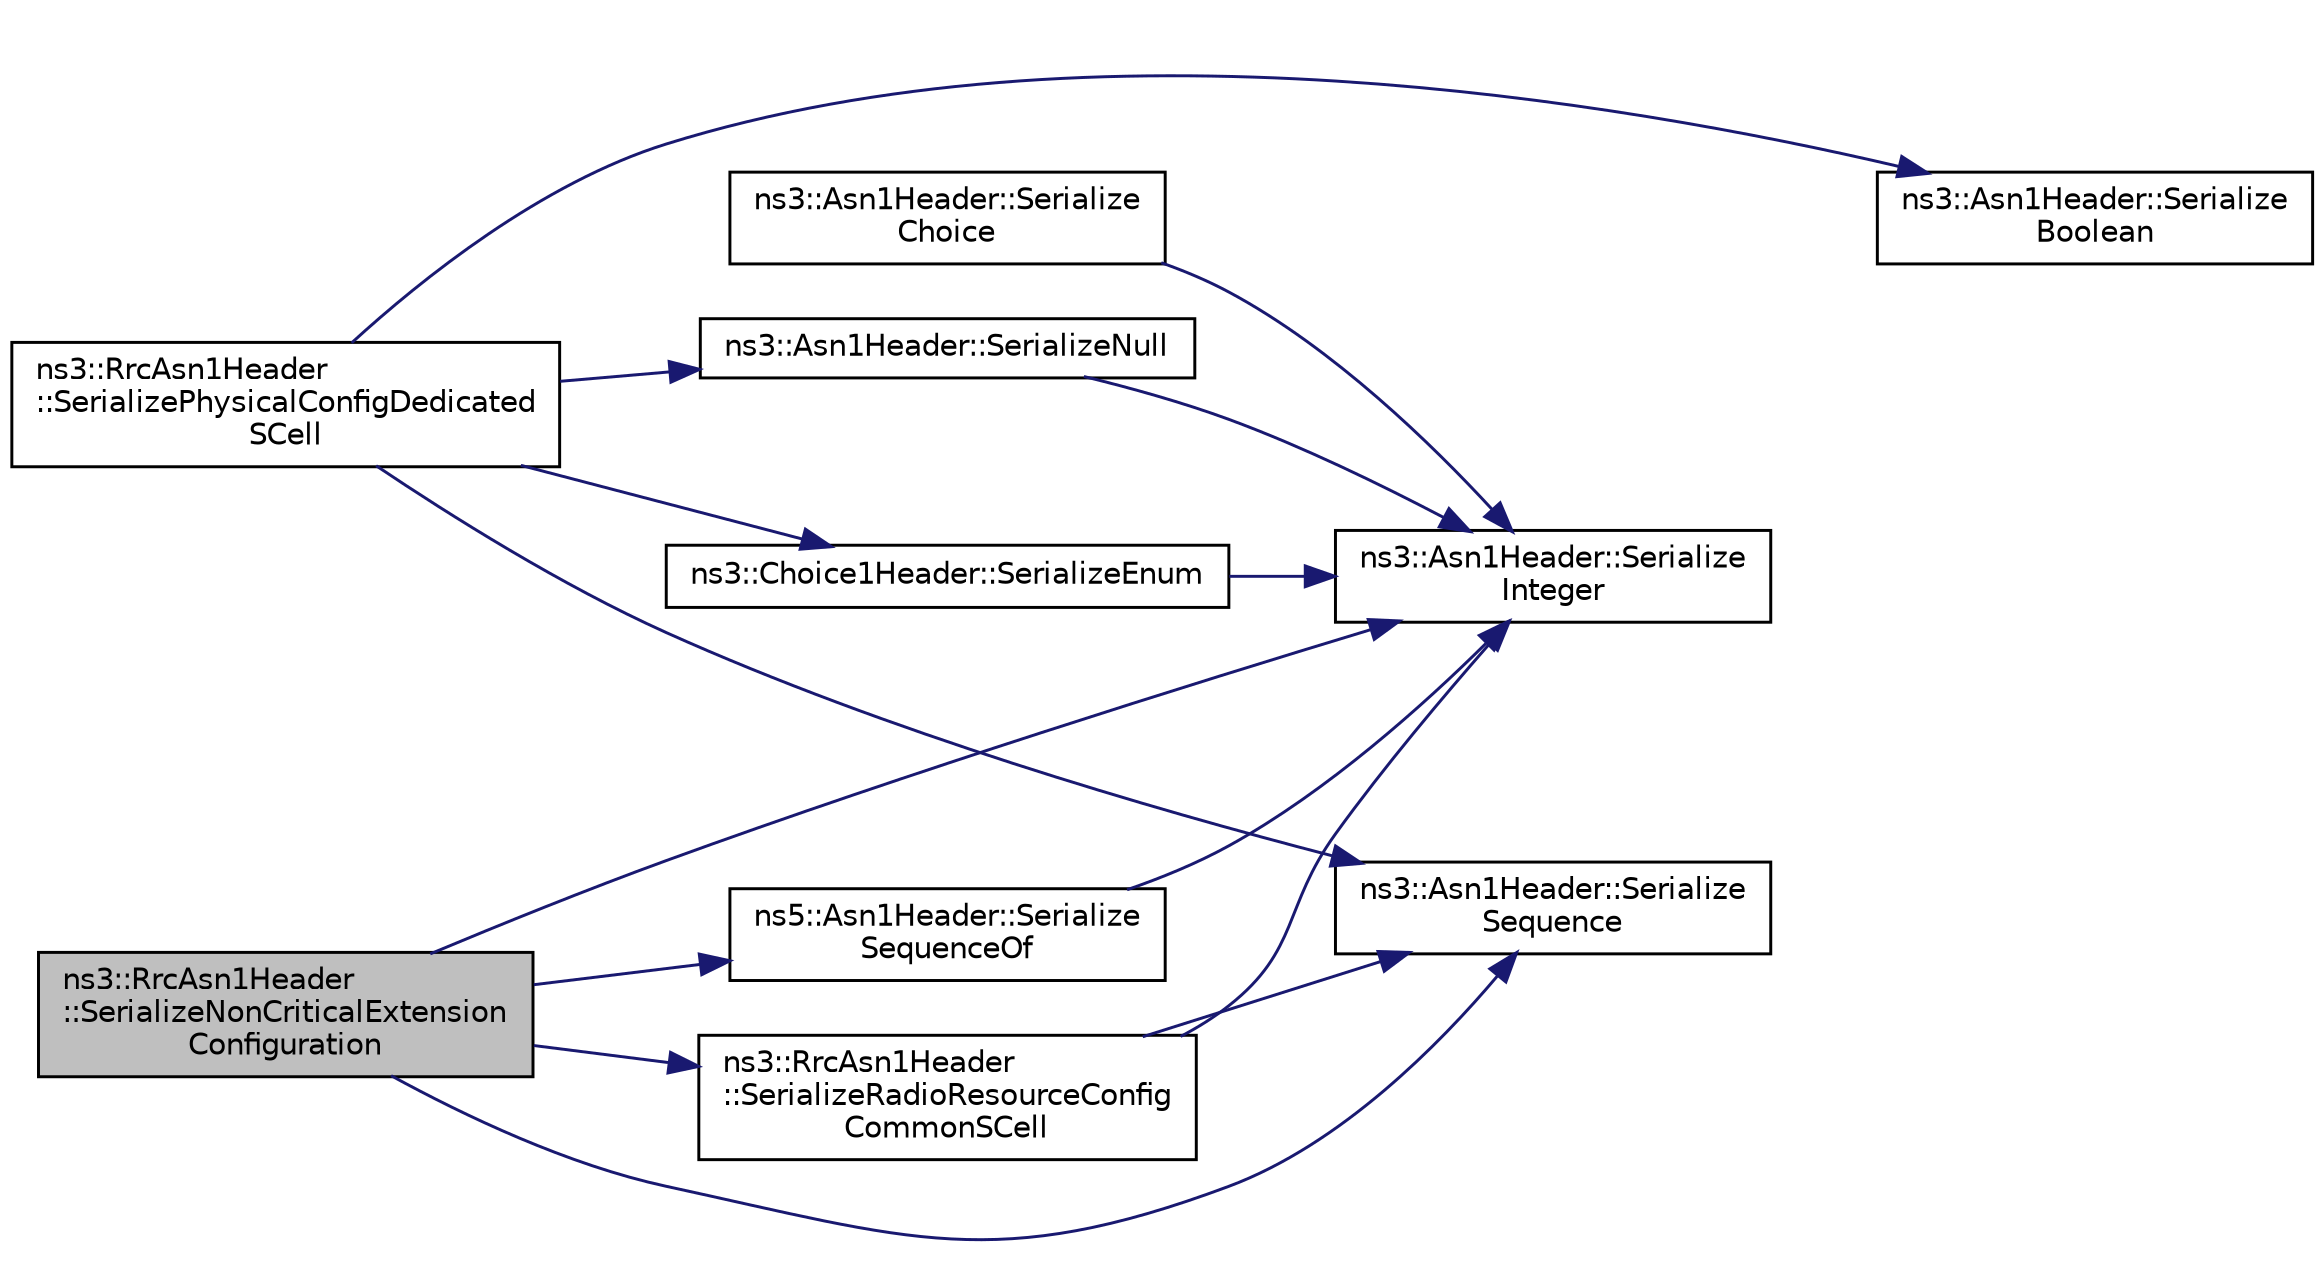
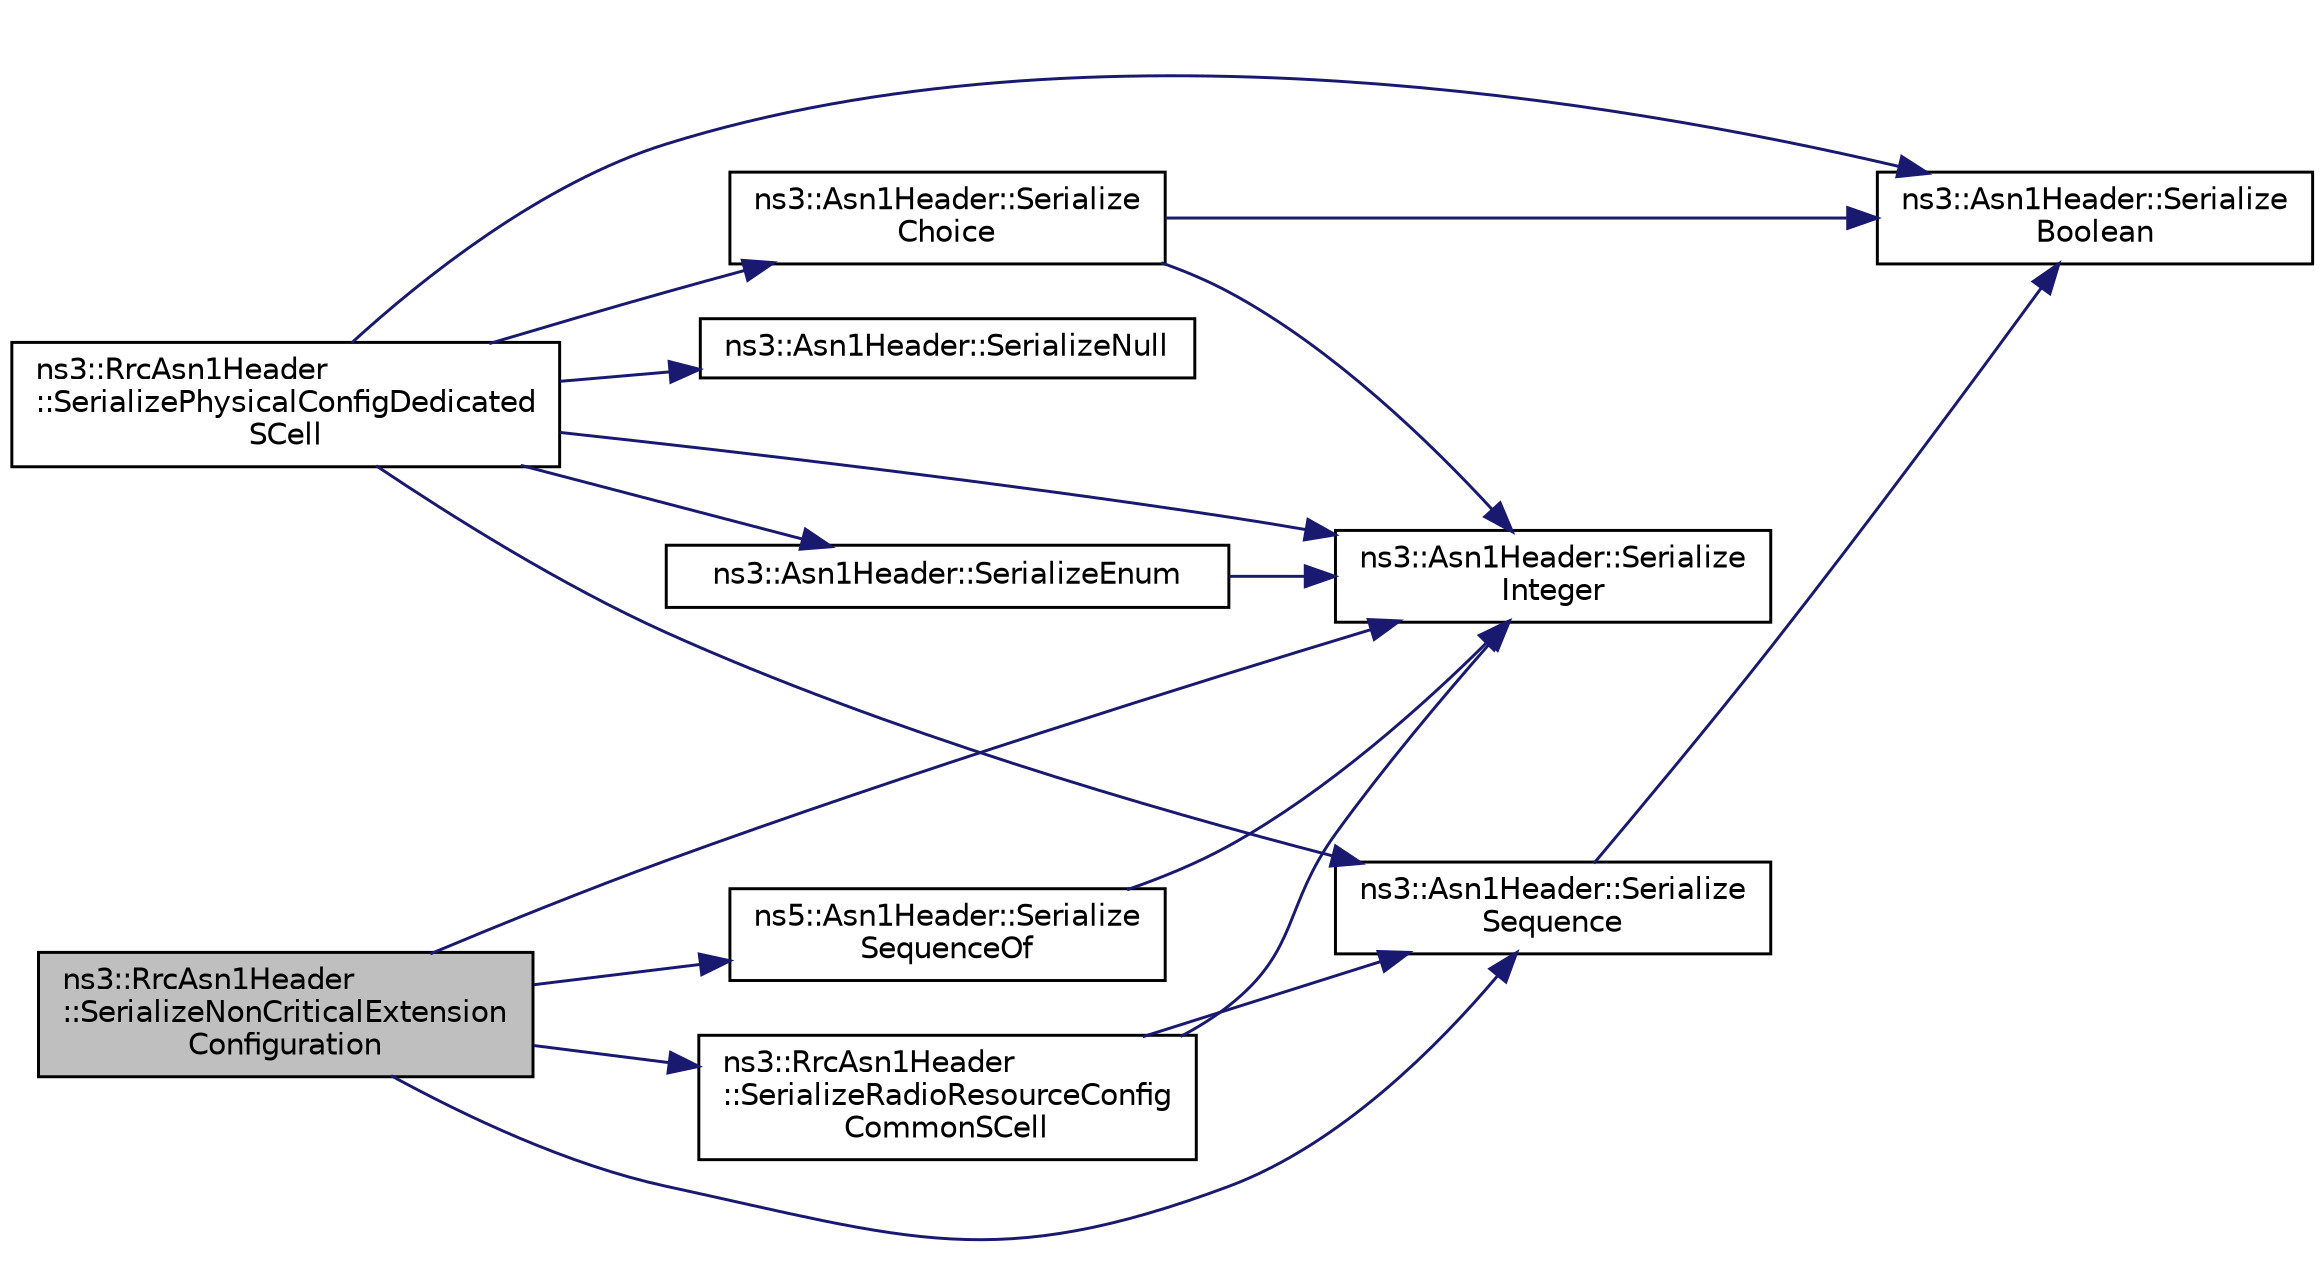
edge "ns3::Asn1Header::Serialize Choice" -> "ns3::Asn1Header::Serialize Boolean": added
edge "ns3::RrcAsn1Header ::SerializePhysicalConfigDedicated SCell" -> "ns3::Asn1Header::Serialize Choice": added
edge "ns3::Asn1Header::SerializeNull" -> "ns3::Asn1Header::Serialize Integer": now "ns3::RrcAsn1Header ::SerializePhysicalConfigDedicated SCell" -> "ns3::Asn1Header::Serialize Integer"
node "ns3::Choice1Header::SerializeEnum": label "ns3::Choice1Header::SerializeEnum" -> "ns3::Asn1Header::SerializeEnum"
edge "ns3::Asn1Header::Serialize Sequence" -> "ns3::Asn1Header::Serialize Boolean": added
